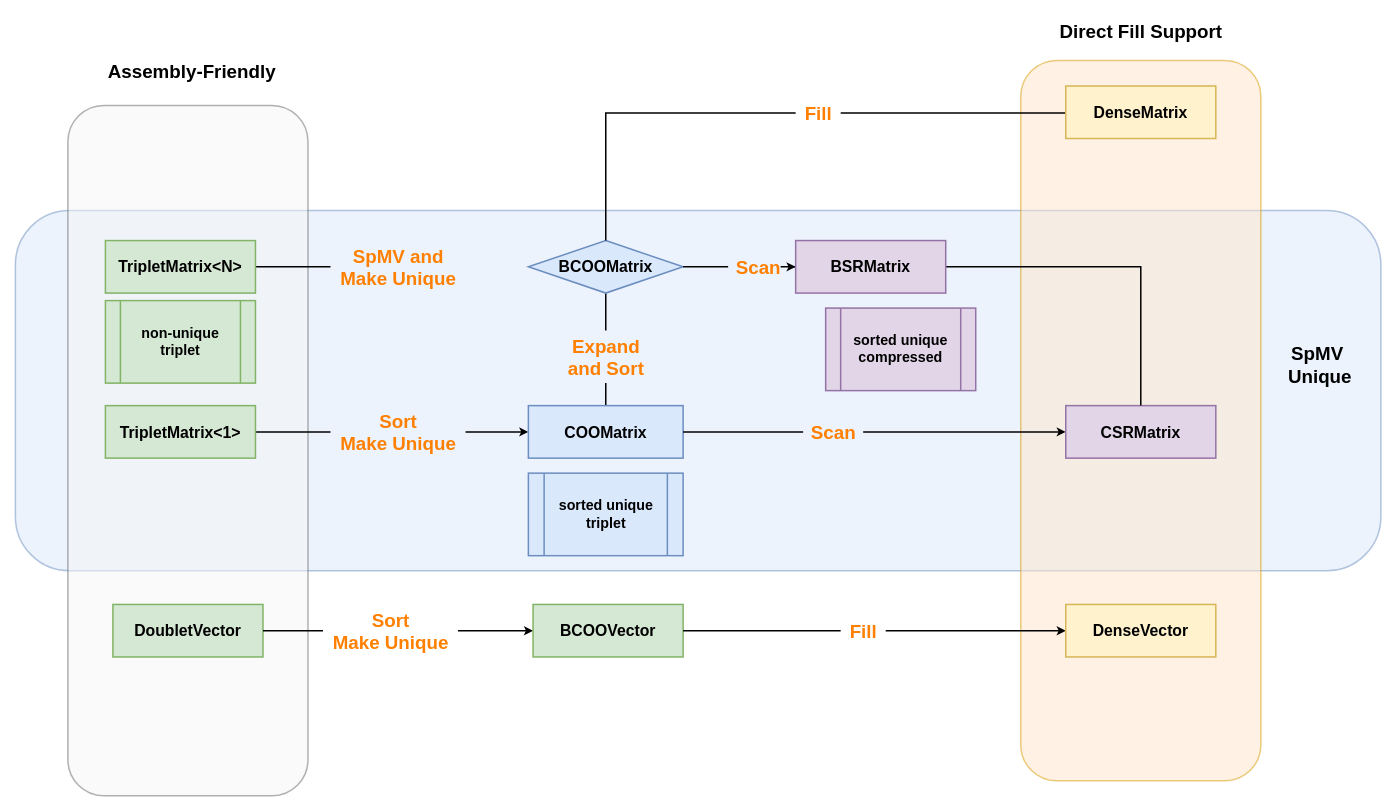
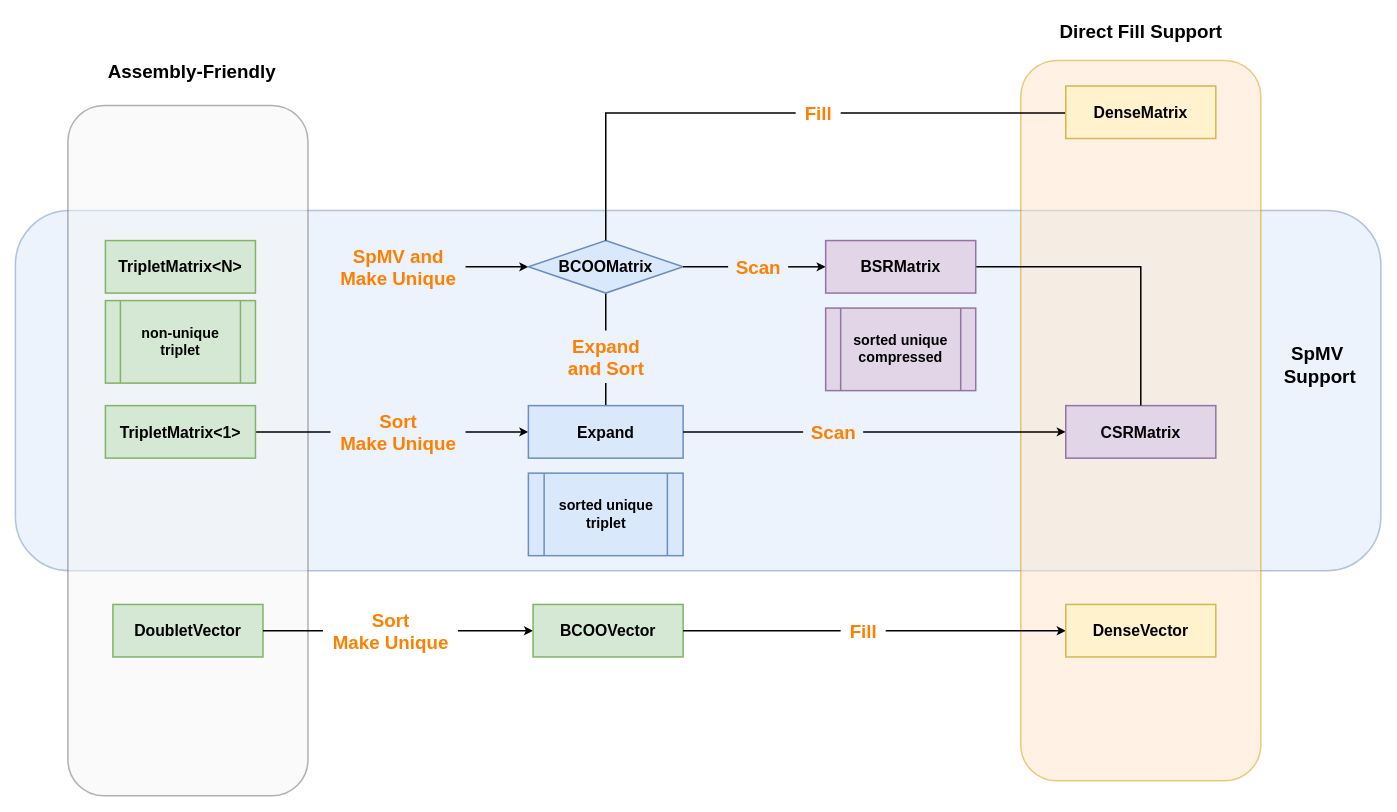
edge "TripletMatrix<N>" -- "SpMV and Make Unique": removed
edge "SpMV and Make Unique" -> "BCOOMatrix": added
node "BSRMatrix": moved (870, 267) -> (900, 267)
node "SpMV Unique": label "SpMV Unique" -> "SpMV Support"
node "COOMatrix": label "COOMatrix" -> "Expand"
